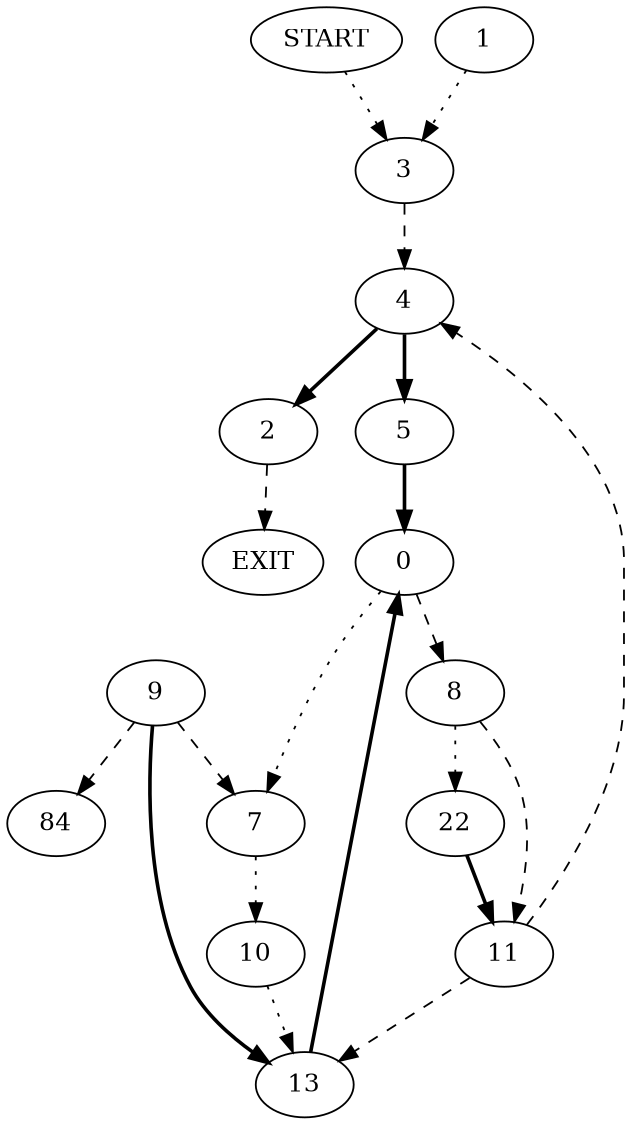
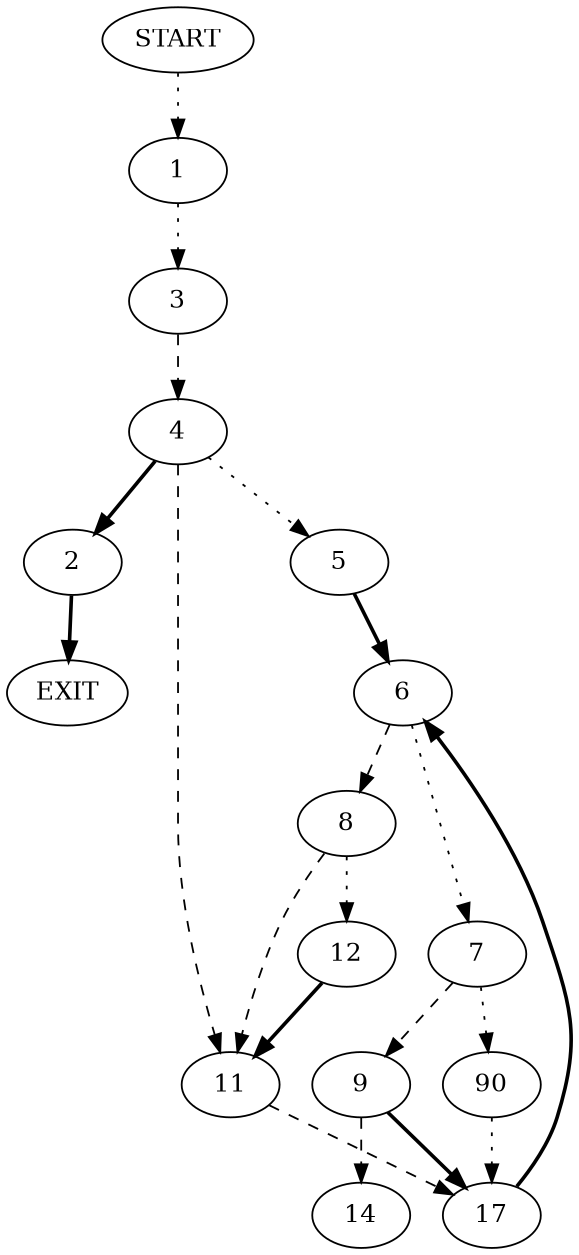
edge "START" -> "3": now "START" -> "1"
edge "4" -> "5": style bold -> dotted
edge "2" -> "EXIT": style dashed -> bold
node "0": label "0" -> "6"
edge "11" -> "4": reversed
edge "9" -> "7": reversed
node "84": label "84" -> "14"
node "22": label "22" -> "12"
node "10": label "10" -> "90"
node "13": label "13" -> "17"
